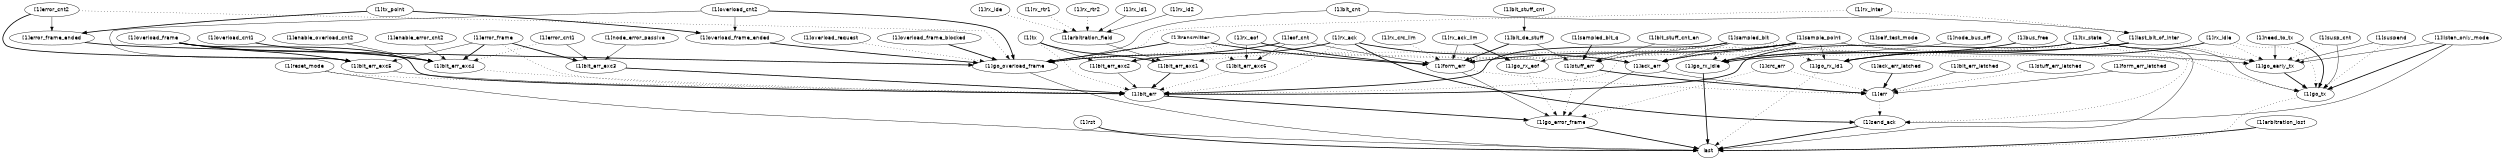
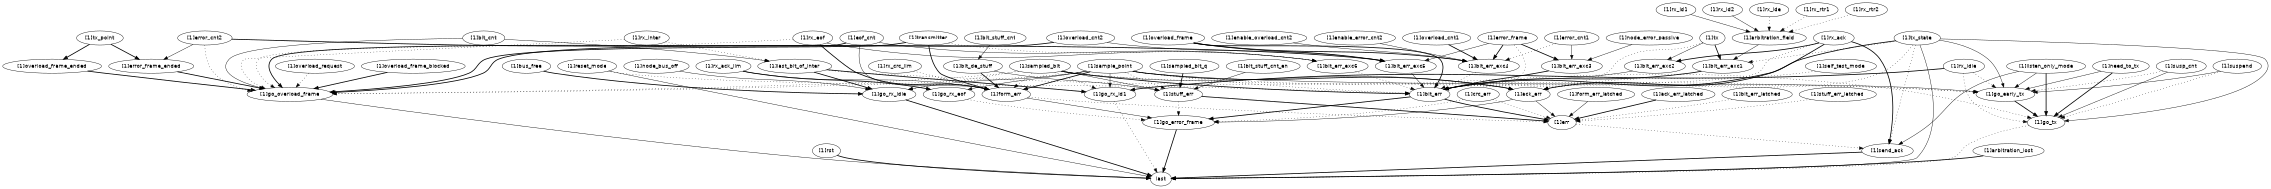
edge "[1]overload_cnt2" -> "[1]overload_frame_ended": removed
edge "[1]bit_err_latched" -> "[1]err": style solid -> dotted
edge "[1]bit_err" -> "[1]err": added
